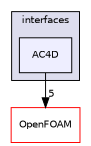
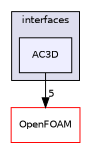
node "AC4D": label "AC4D" -> "AC3D"
